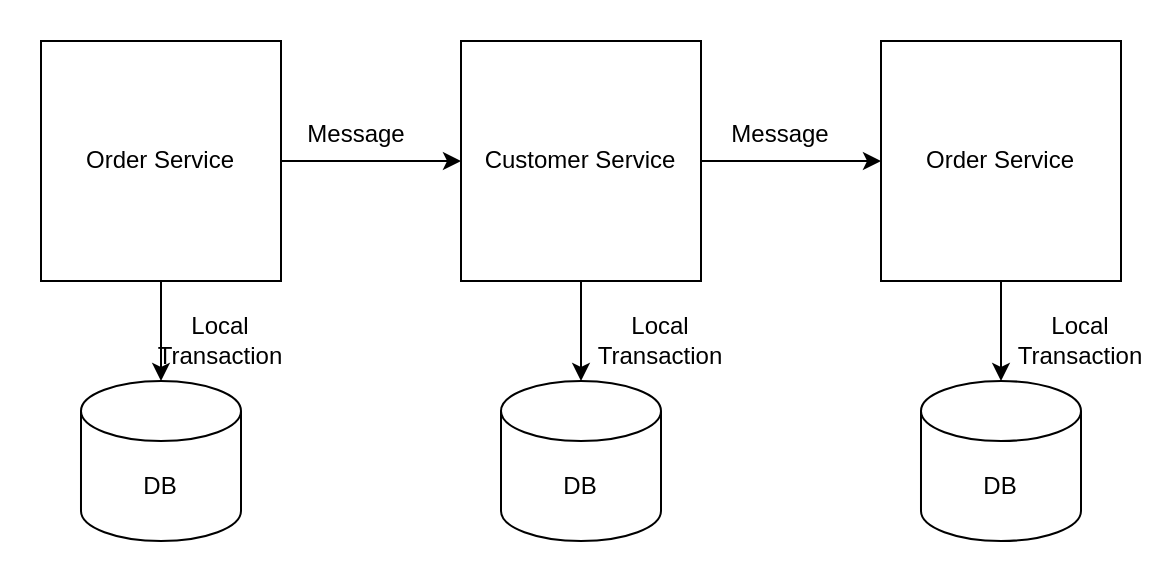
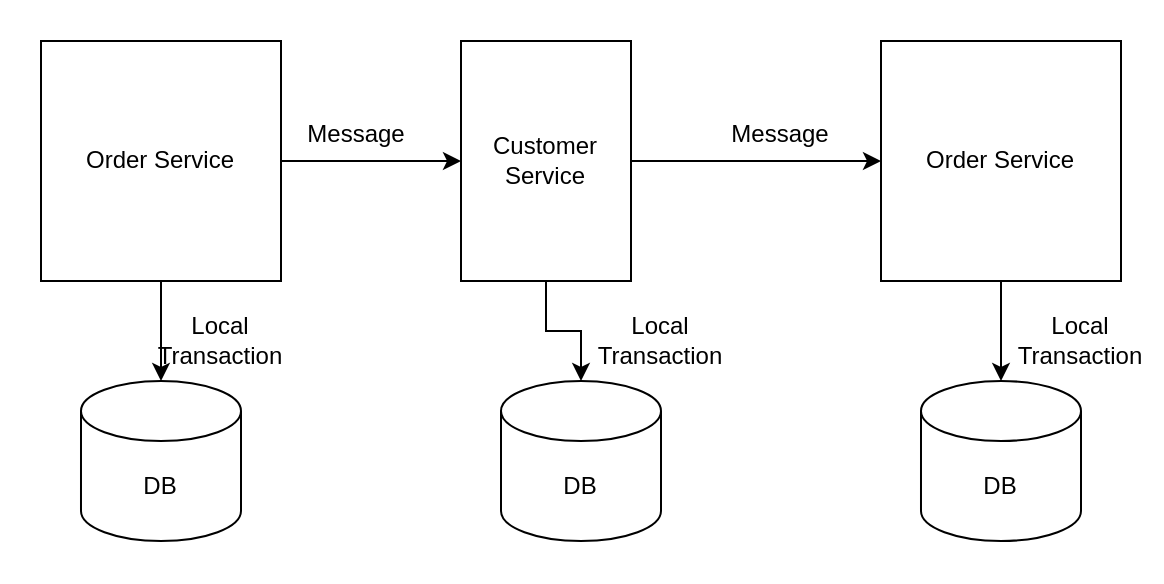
node "Customer Service": size 240x240 -> 170x240
